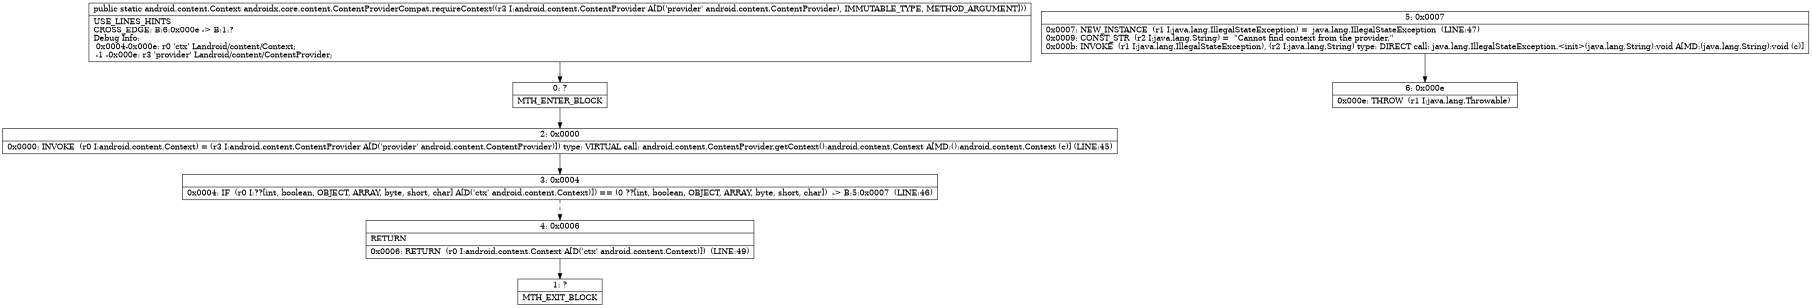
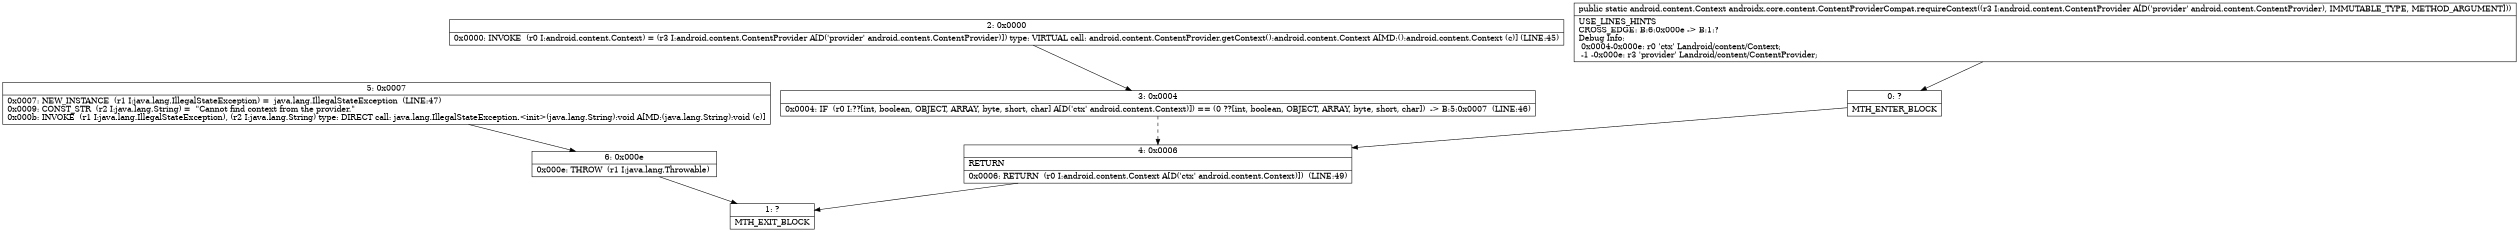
edge "0: ?" -> "2: 0x0000": now "0: ?" -> "4: 0x0006"
edge "6: 0x000e" -> "1: ?": added
